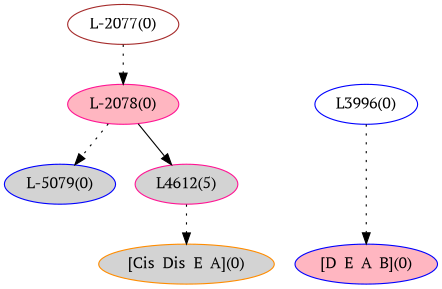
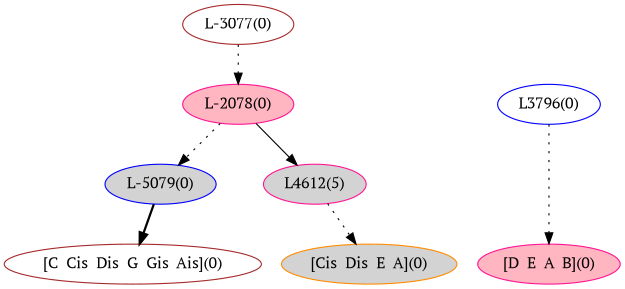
node "L-2077(0)": label "L-2077(0)" -> "L-3077(0)"
node "L3996(0)": label "L3996(0)" -> "L3796(0)"
node "[C  Cis  Dis  G  Gis  Ais](0)": added
node "[D  E  A  B](0)": color blue -> deeppink
